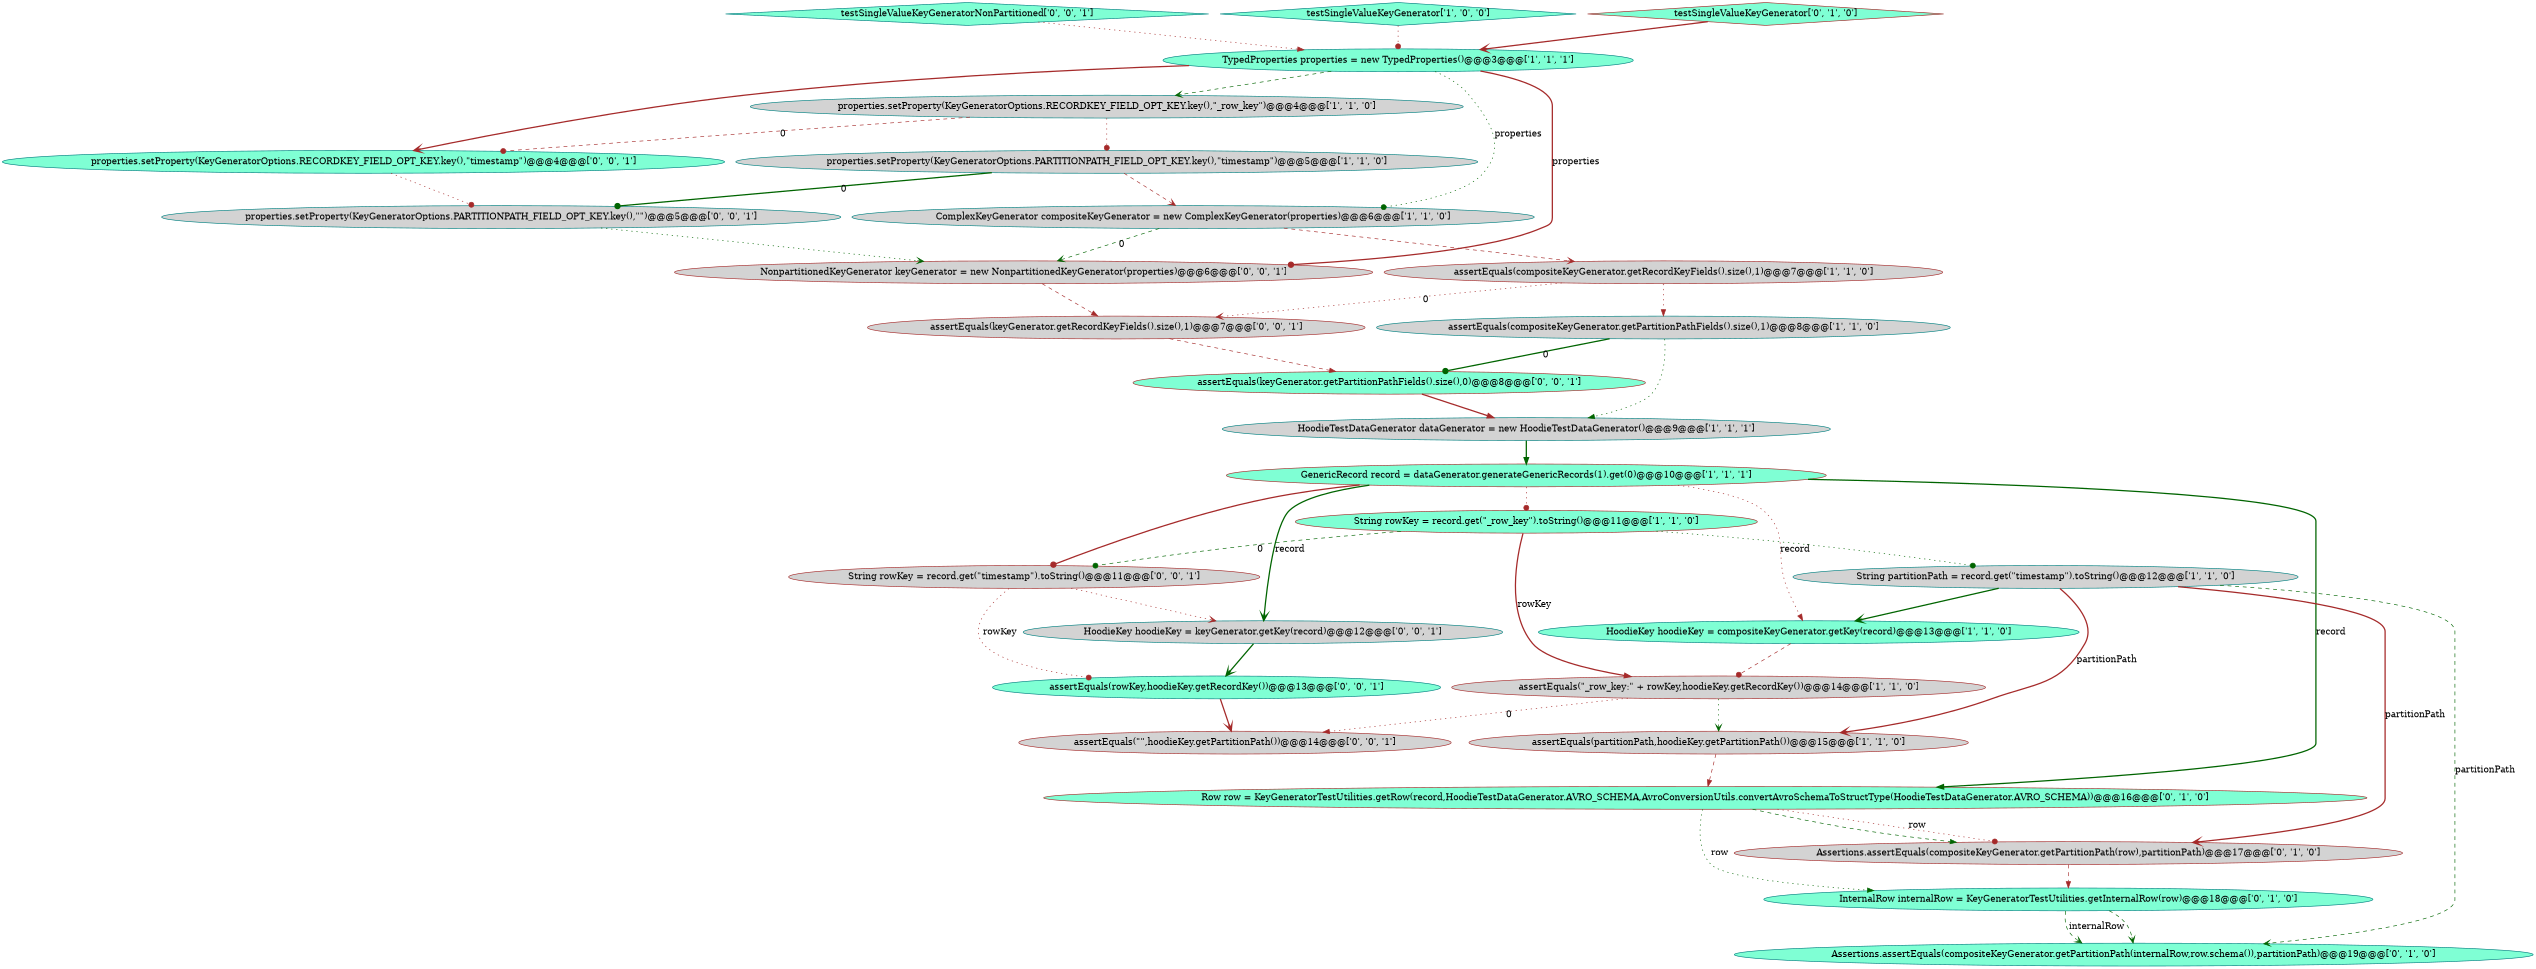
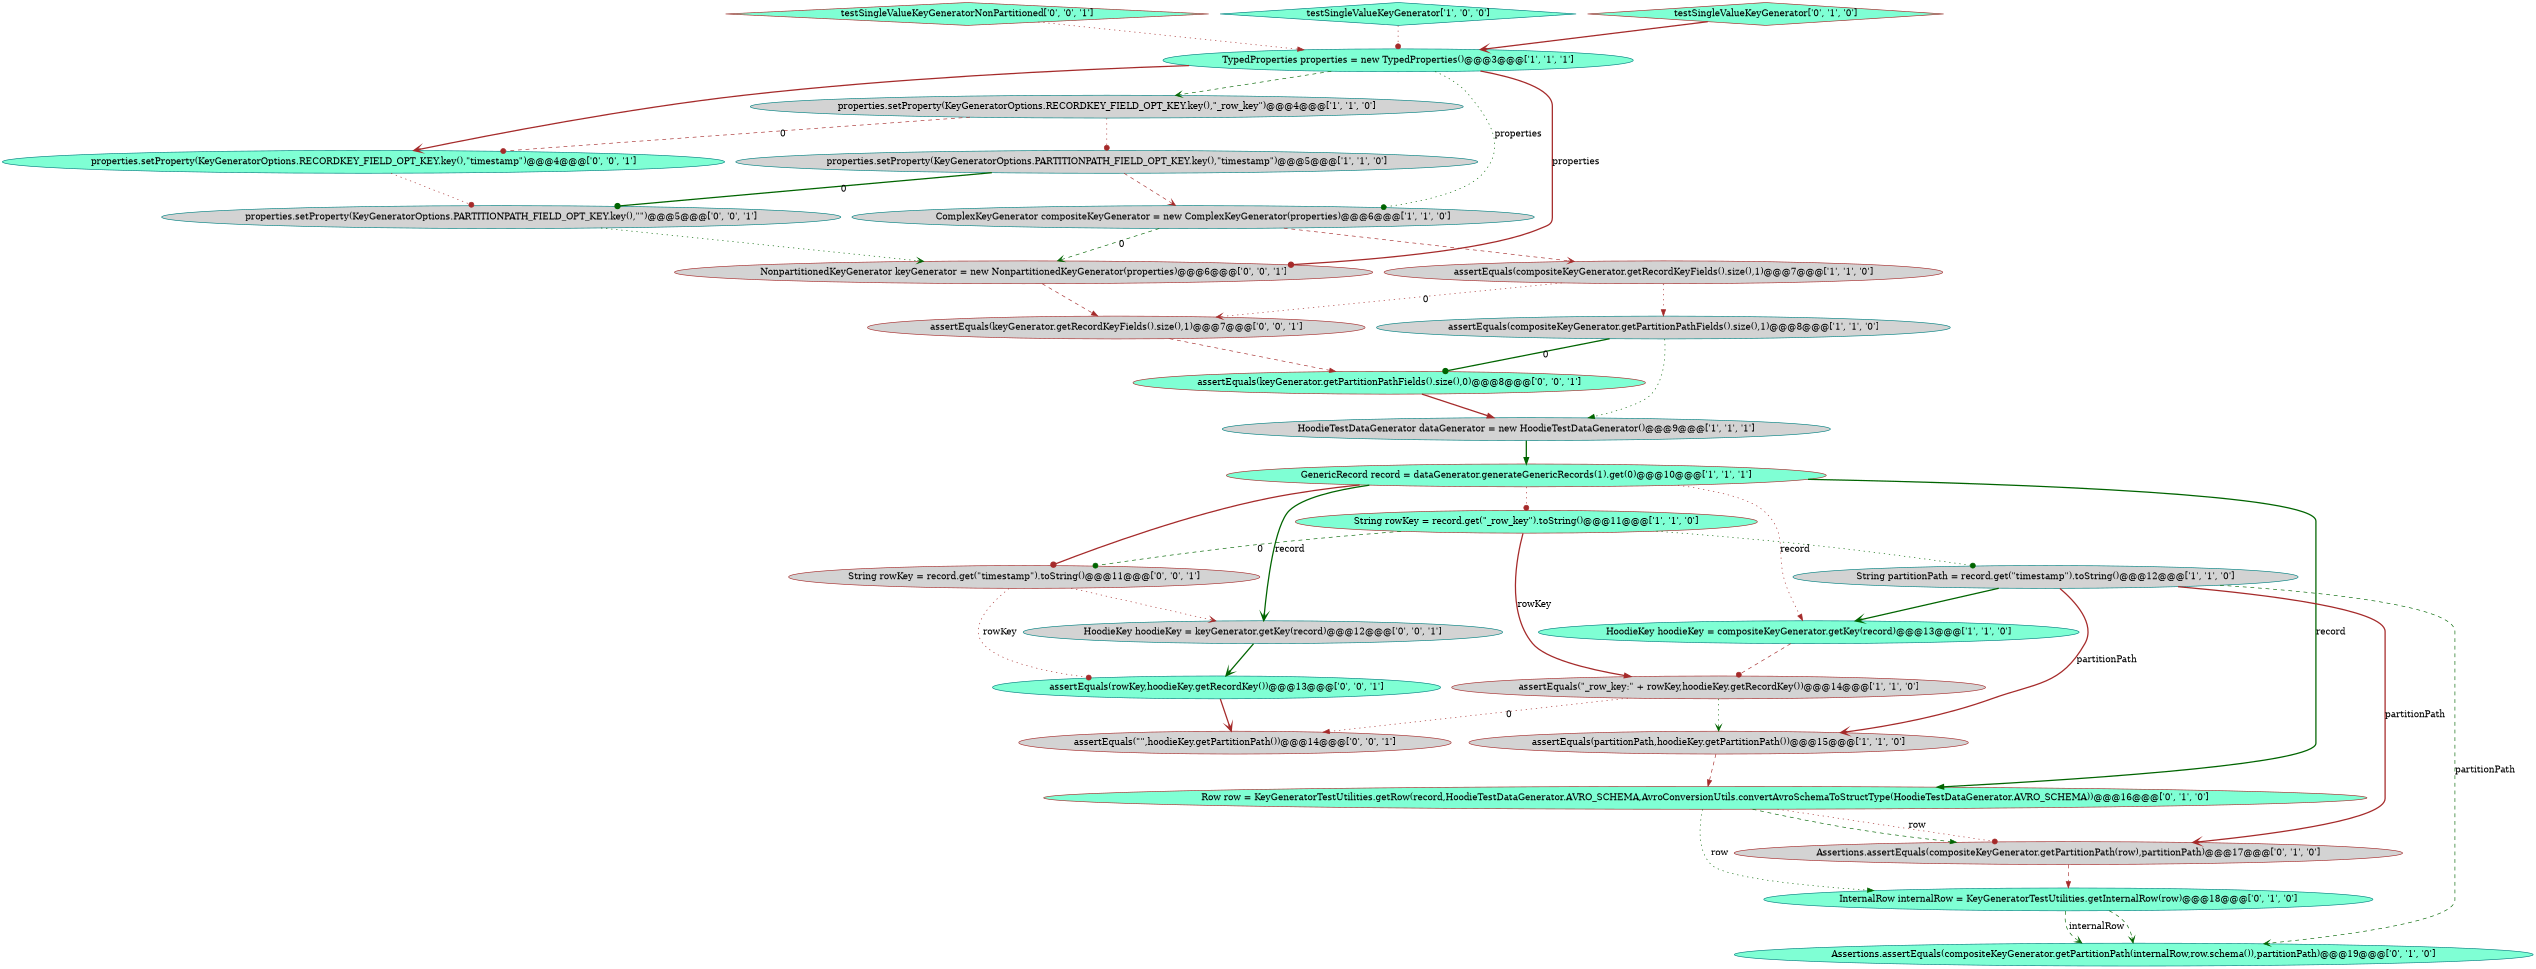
node "testSingleValueKeyGeneratorNonPartitioned['0', '0', '1']": color teal -> brown
